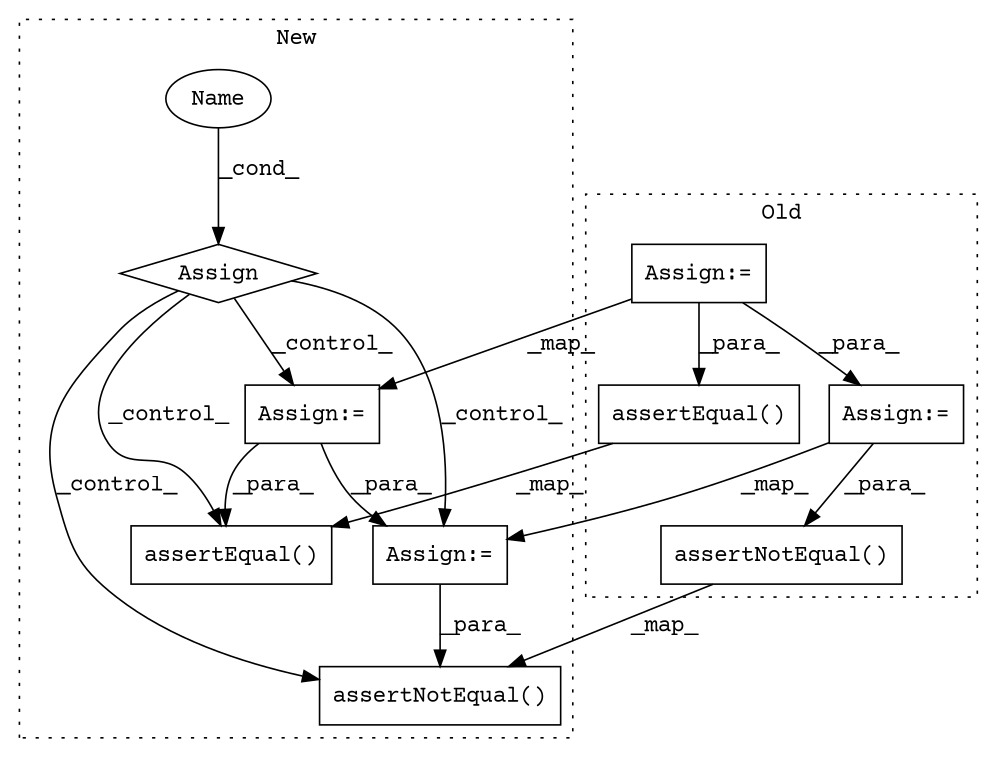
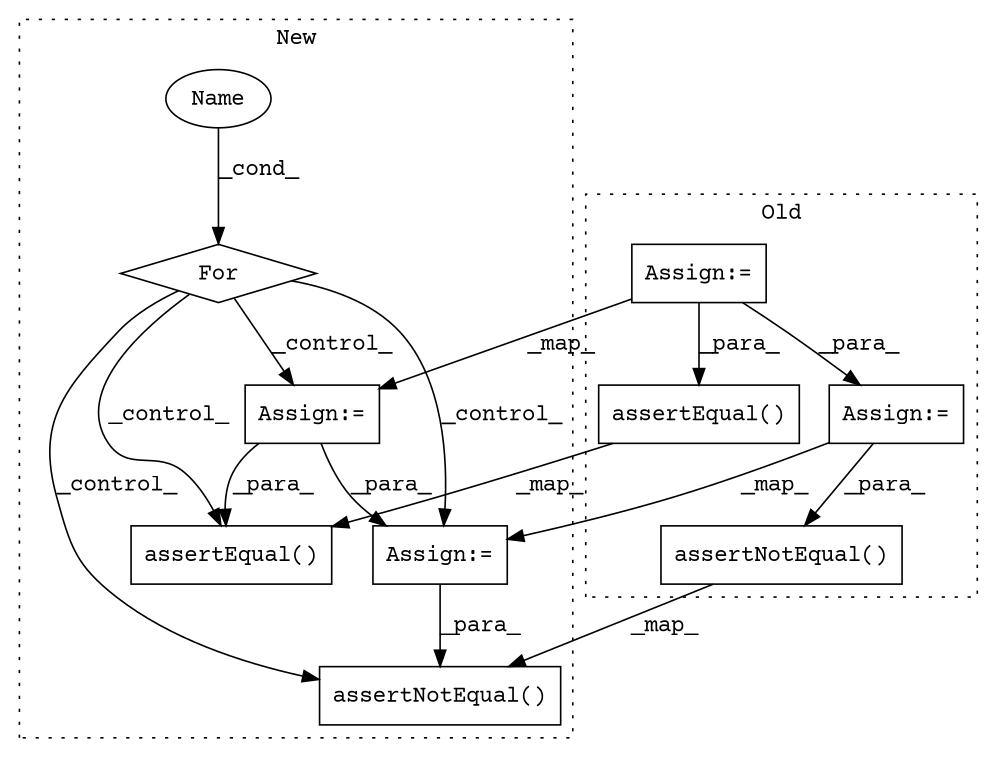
node "Assign": label "Assign" -> "For"
